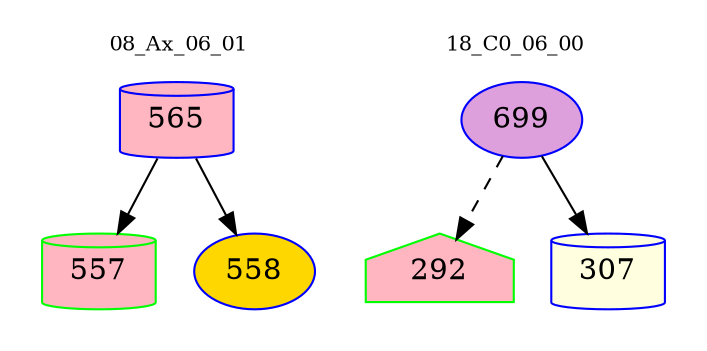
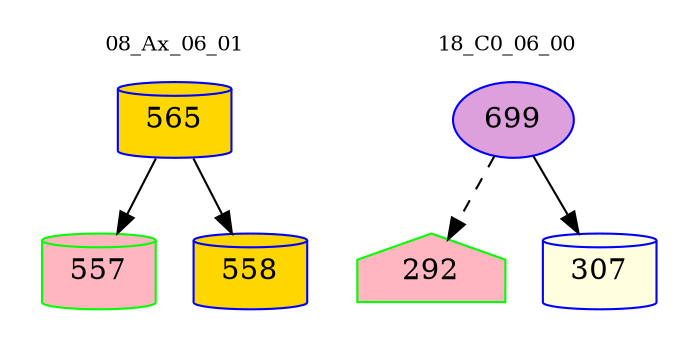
node "565": fillcolor lightpink -> gold
node "558": shape ellipse -> cylinder
